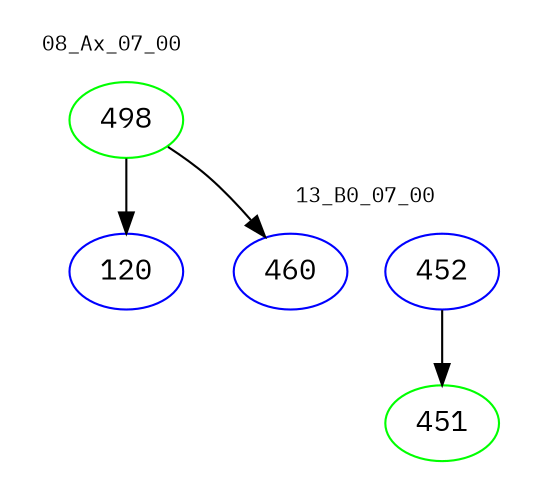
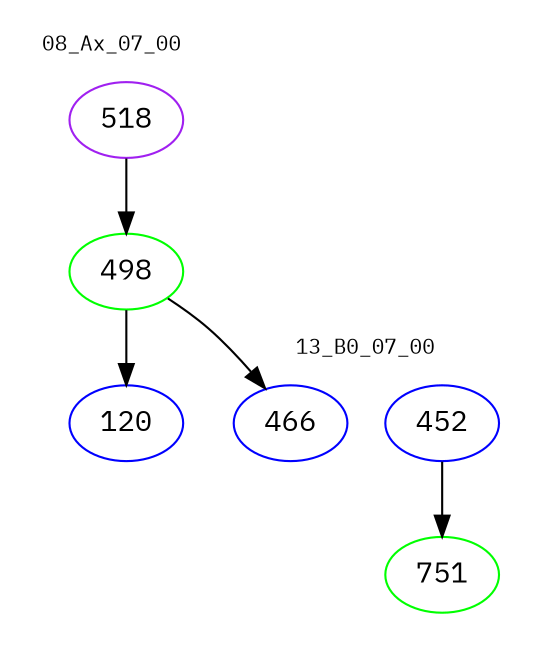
node "518": added
node "460": label "460" -> "466"
node "451": label "451" -> "751"
